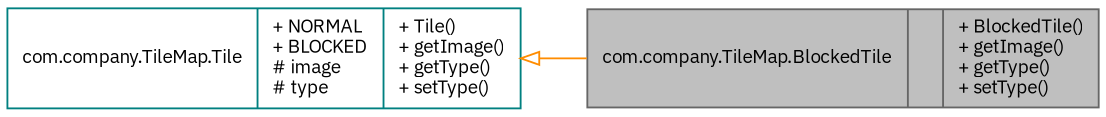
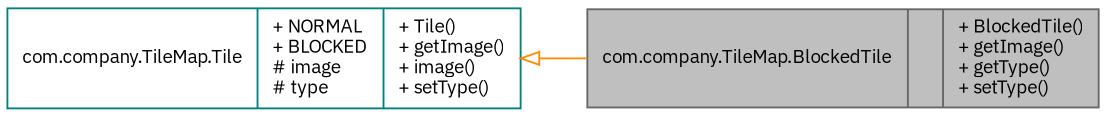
node "com.company.TileMap.Tile": text "+ getType()" -> "+ image()"
